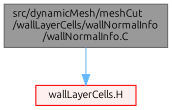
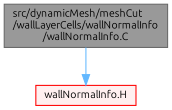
node "wallLayerCells.H": label "wallLayerCells.H" -> "wallNormalInfo.H"
